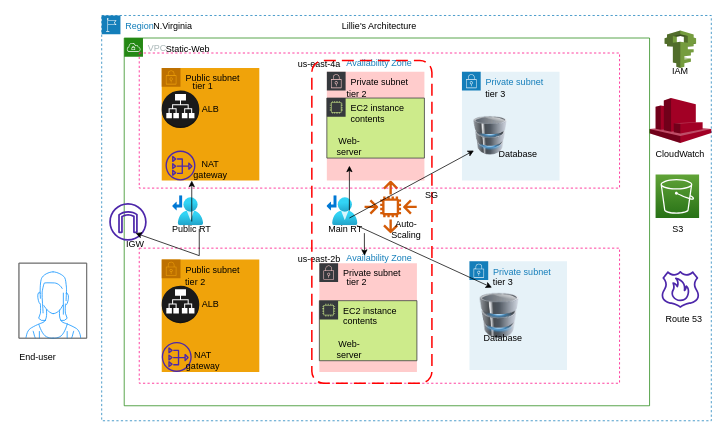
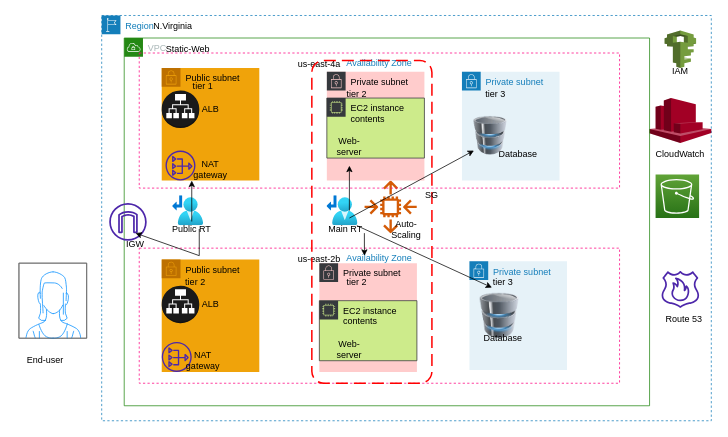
node "Lillie's Architecture": removed
node "S3": removed
node "End-user": moved (38, 357) -> (45, 360)
